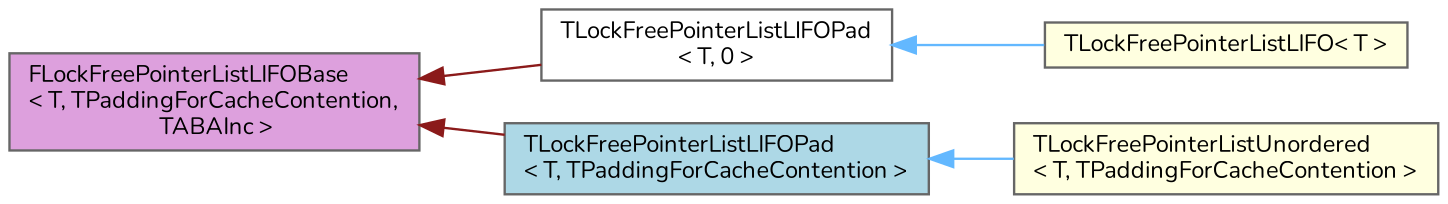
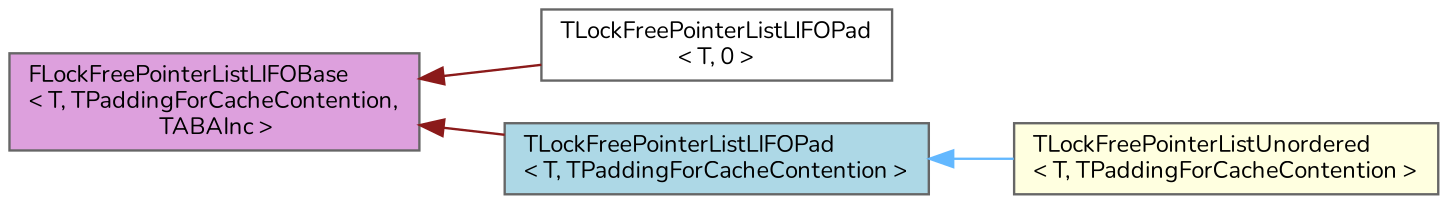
node "TLockFreePointerListLIFO< T >": removed
